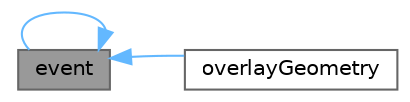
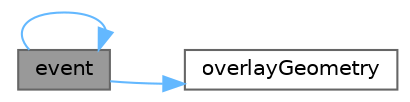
edge "overlayGeometry" -> "event": reversed
